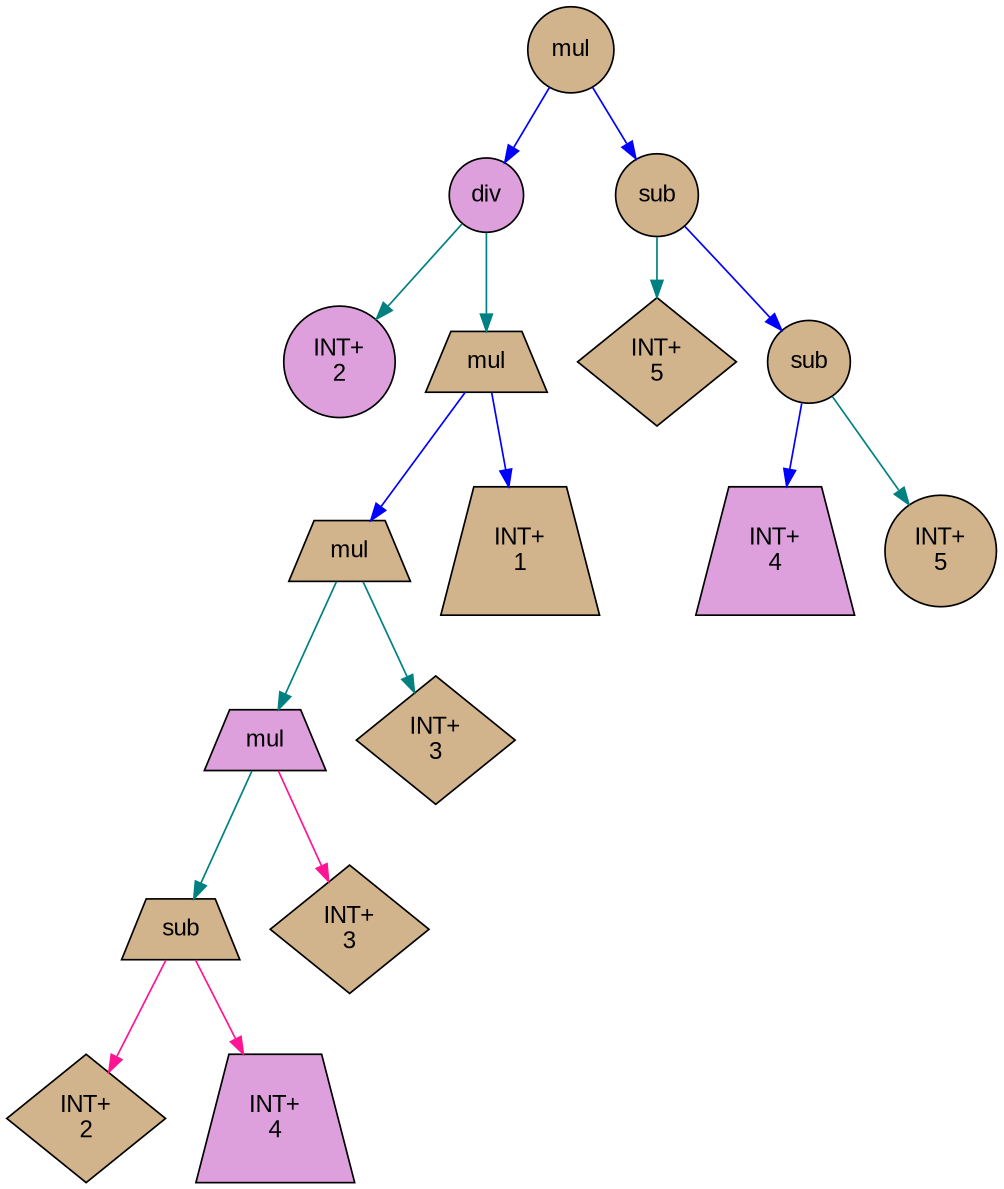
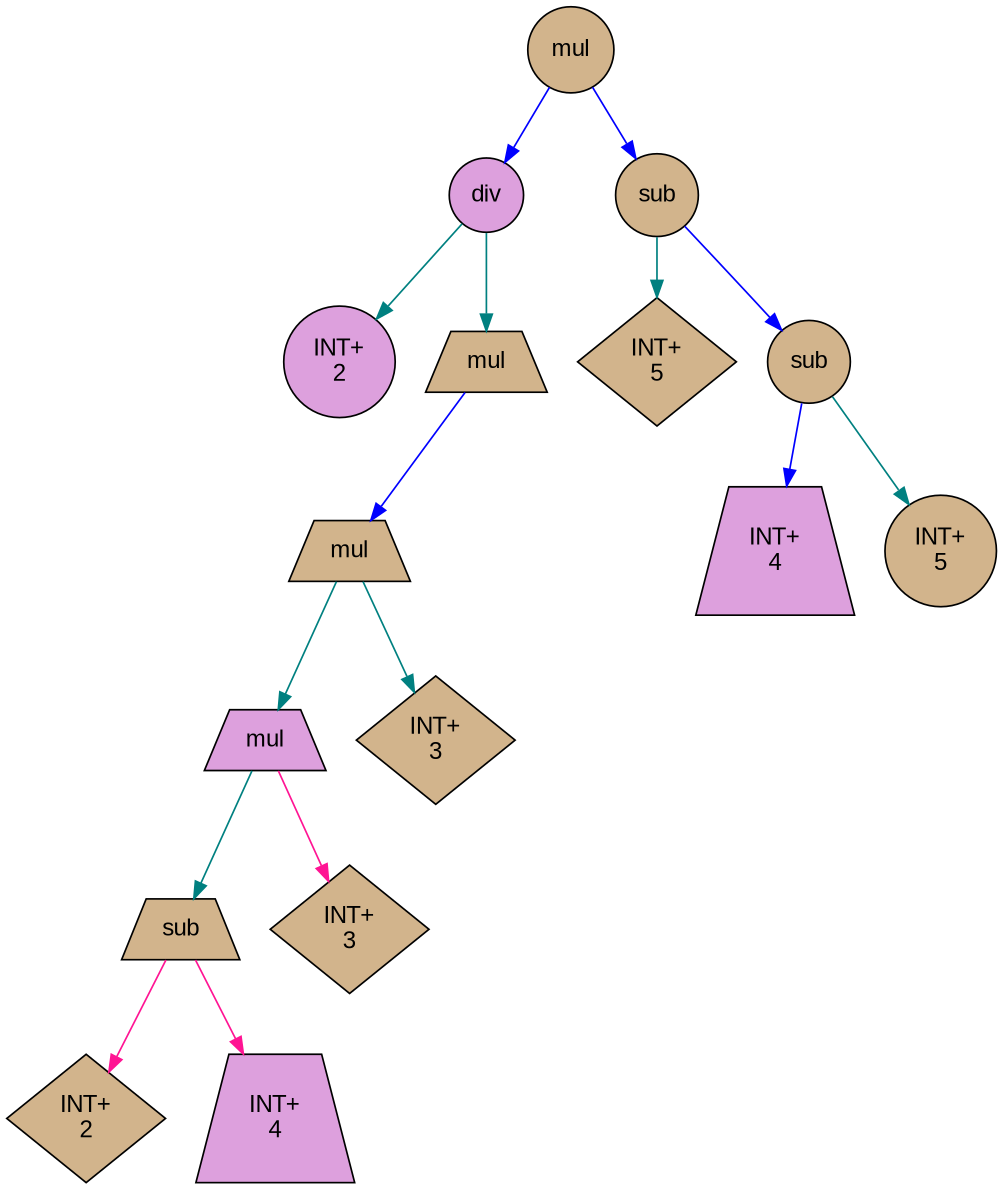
node "INT+ 1": removed
